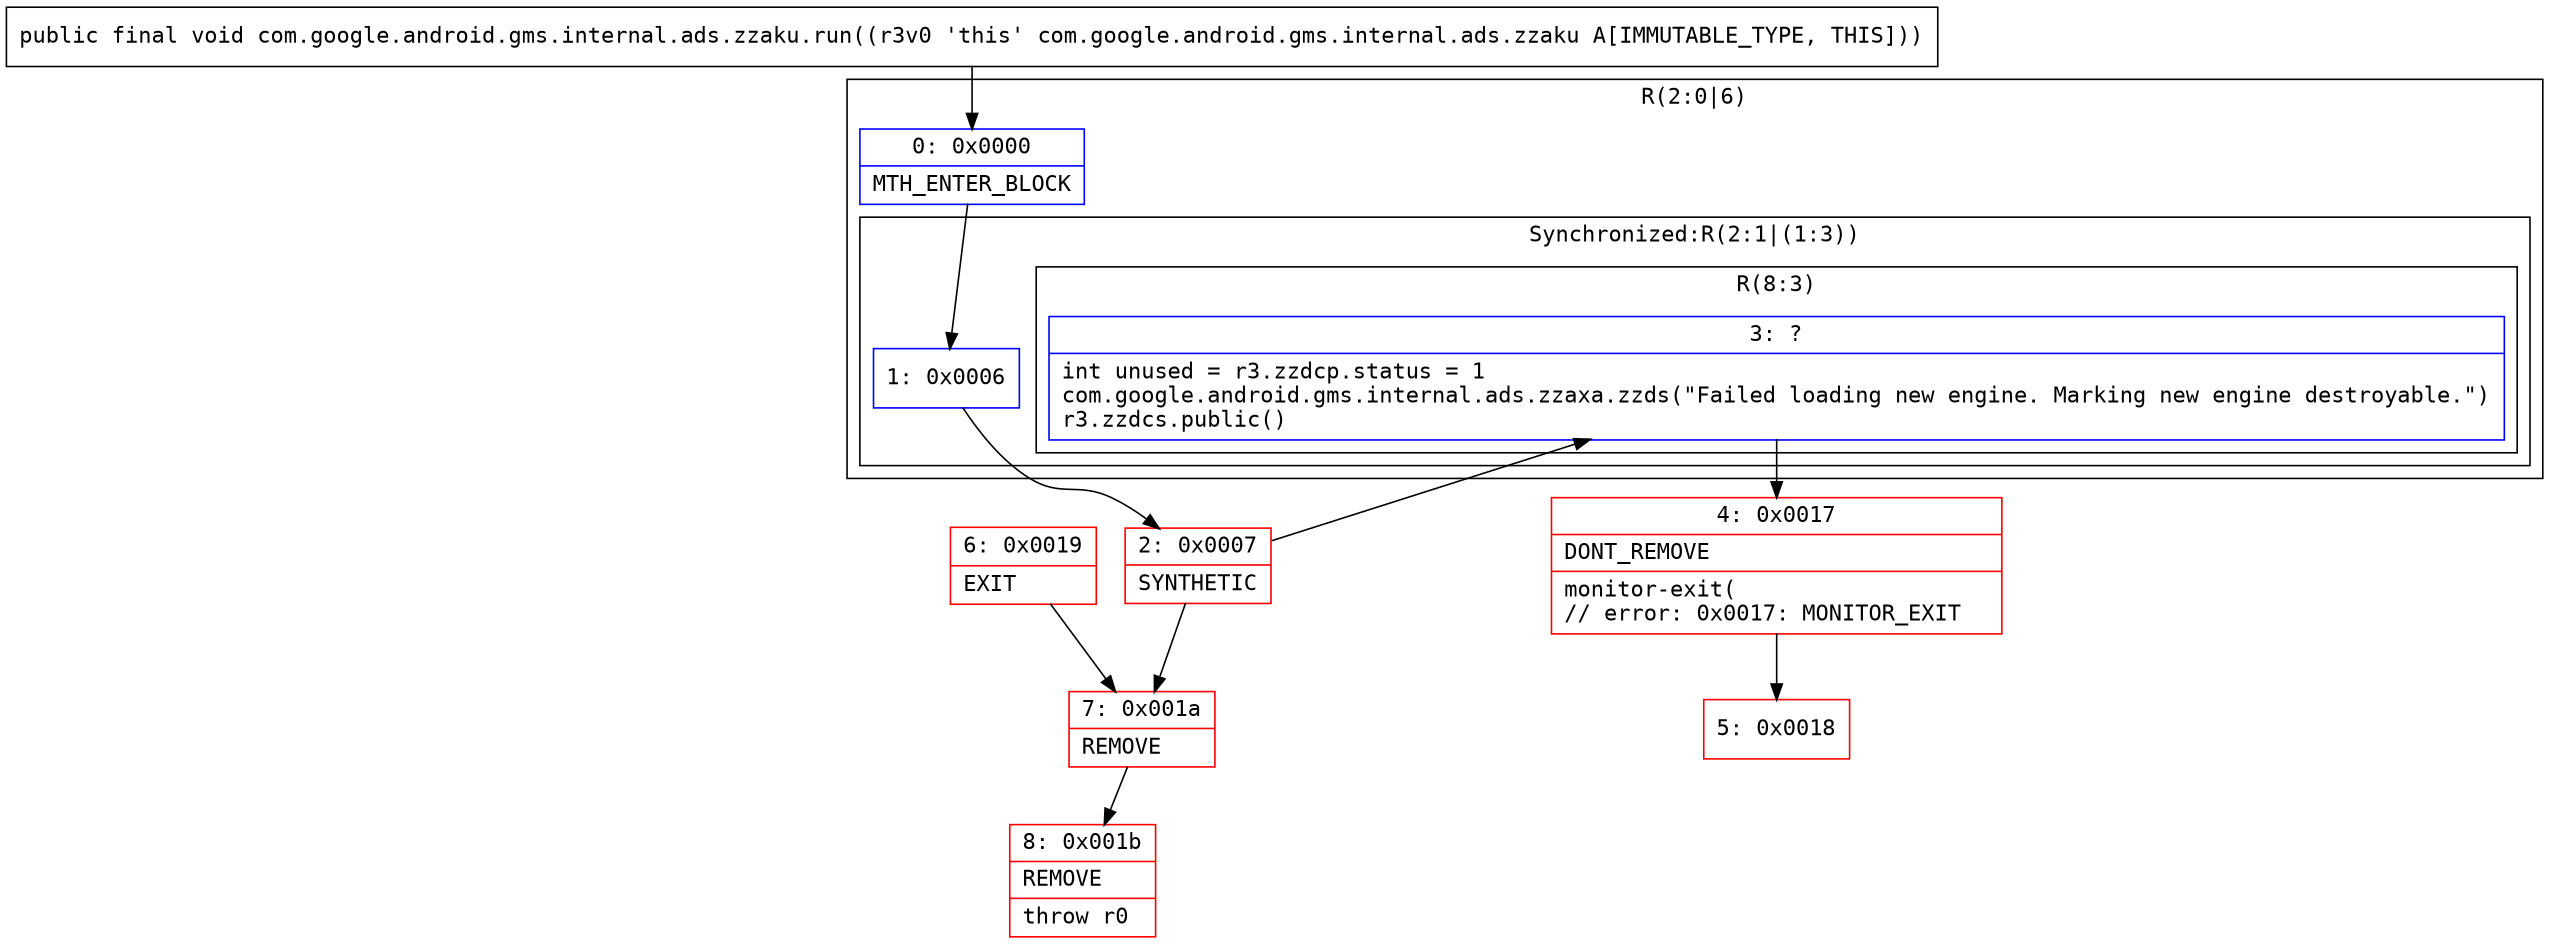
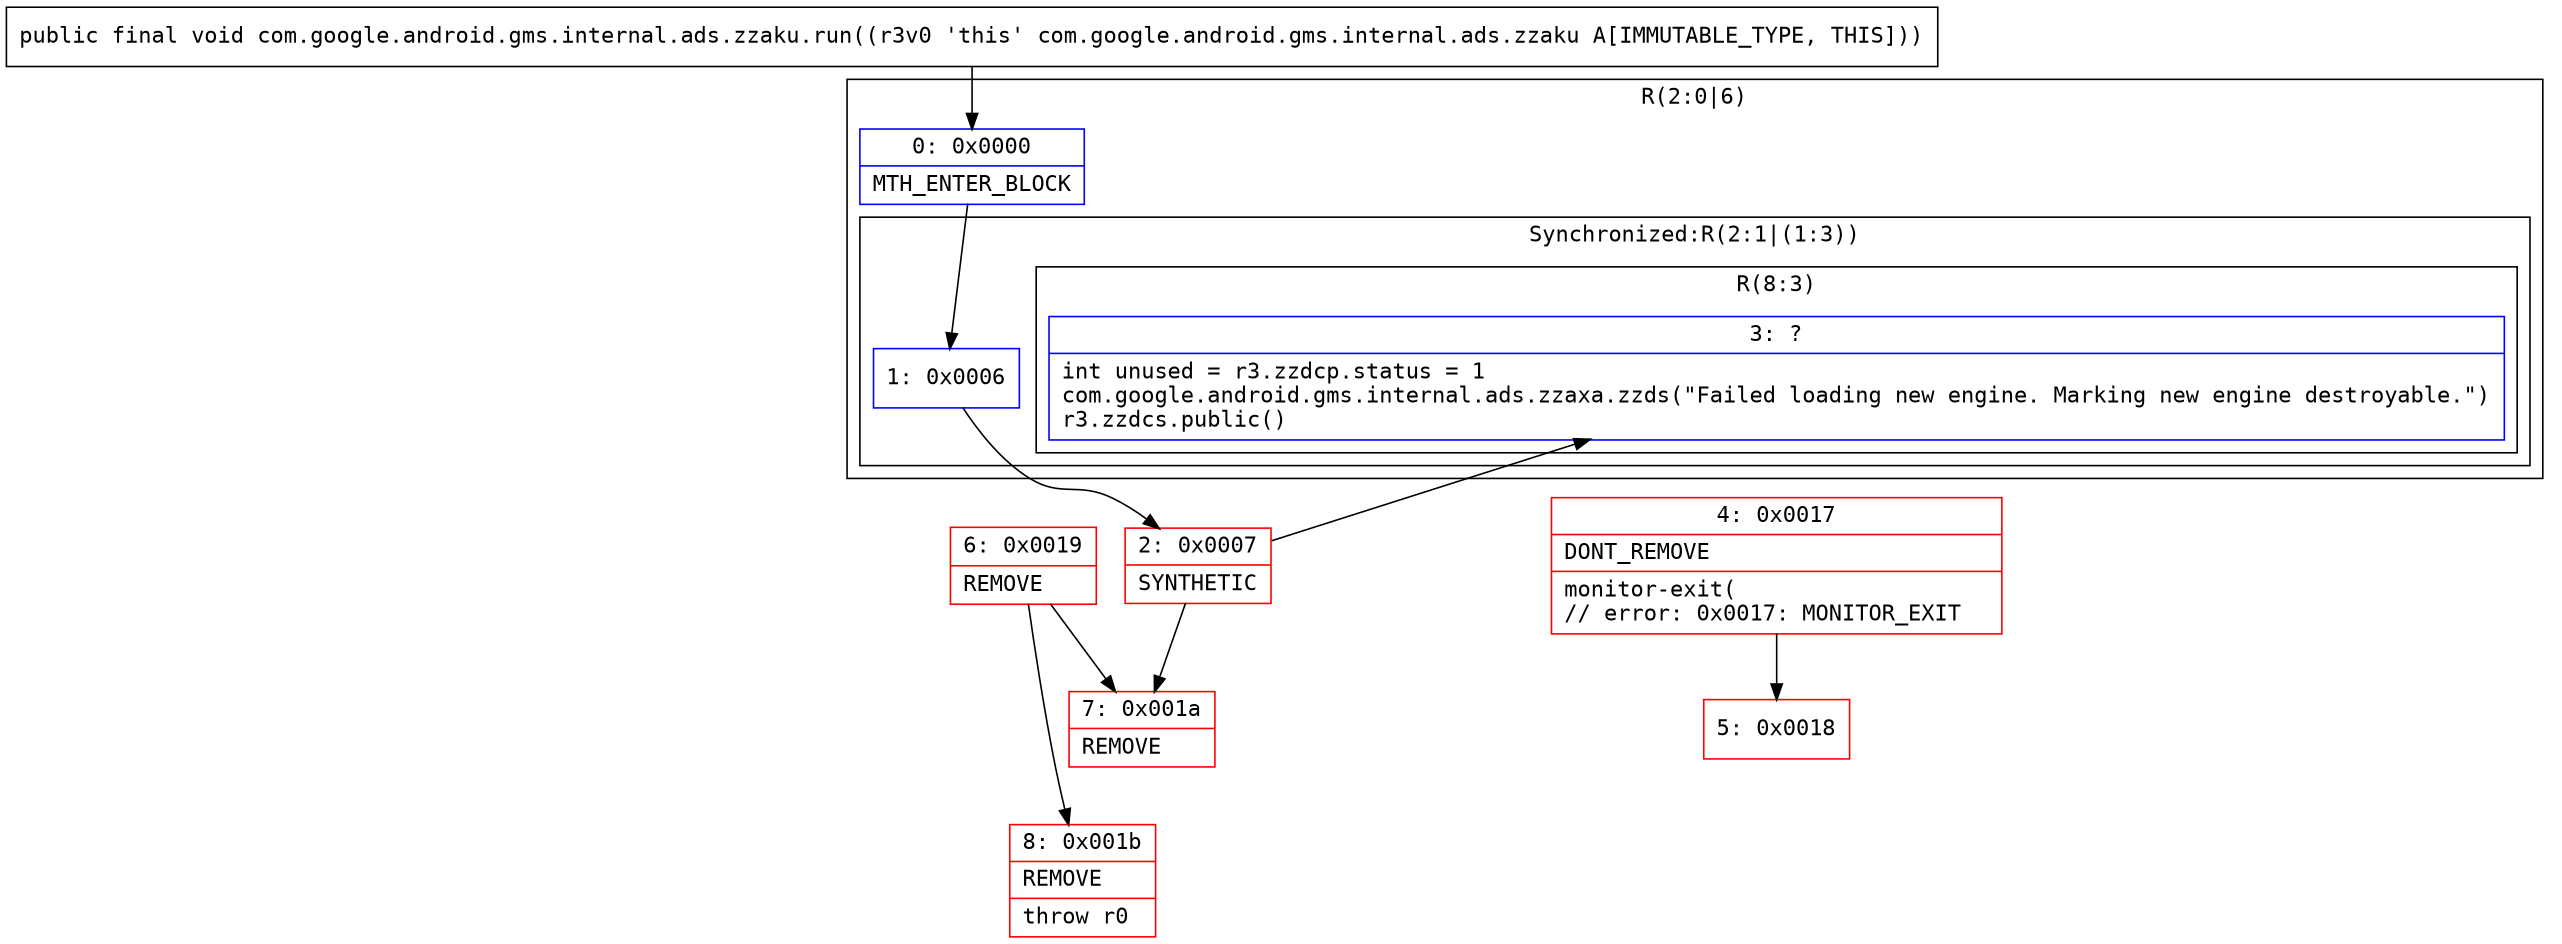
edge "3: ?" -> "4: 0x0017": removed
node "6: 0x0019": text "EXIT" -> "REMOVE"
edge "7: 0x001a" -> "8: 0x001b": now "6: 0x0019" -> "8: 0x001b"
